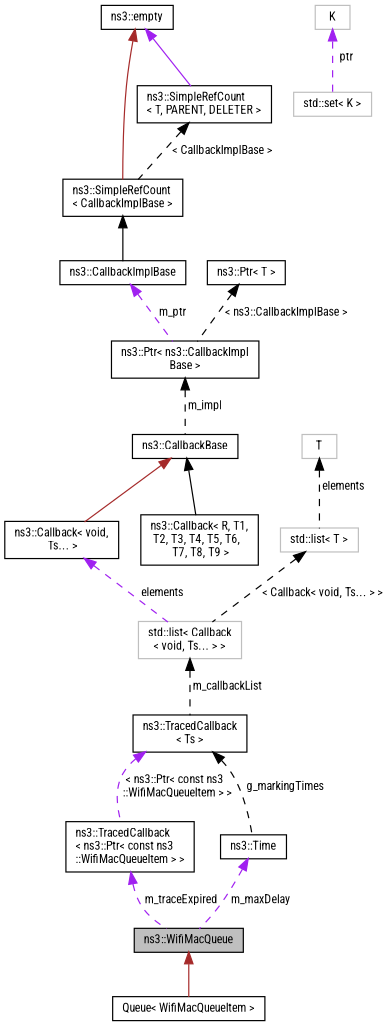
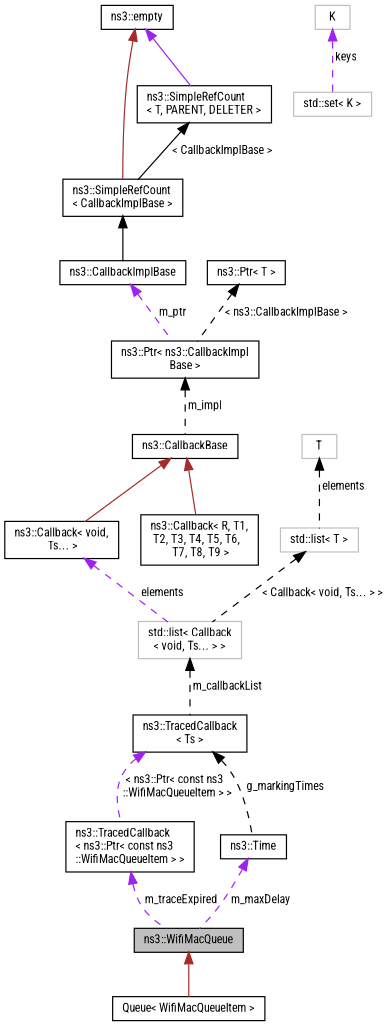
edge "std::set< K >" -> "K": label " ptr" -> " keys"
edge "ns3::SimpleRefCount < CallbackImplBase >" -> "ns3::SimpleRefCount < T, PARENT, DELETER >": style dashed -> solid
edge "ns3::Callback< R, T1, T2, T3, T4, T5, T6, T7, T8, T9 >" -> "ns3::CallbackBase": color black -> brown
